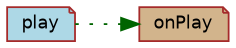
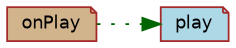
edge "play" -> "onPlay": reversed
